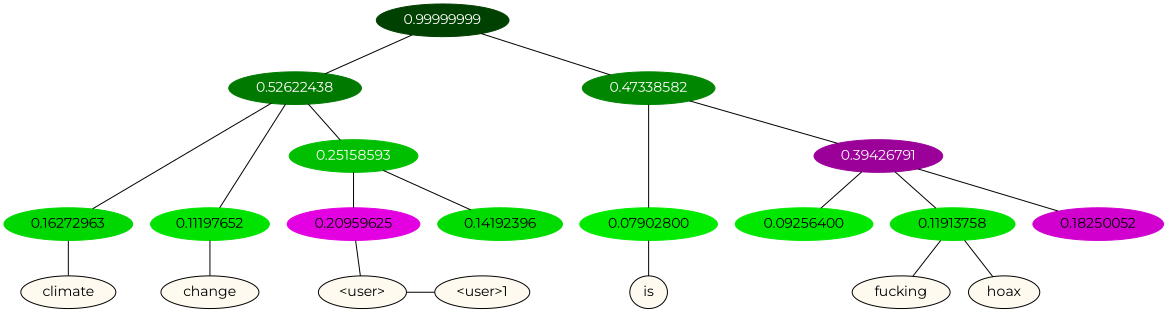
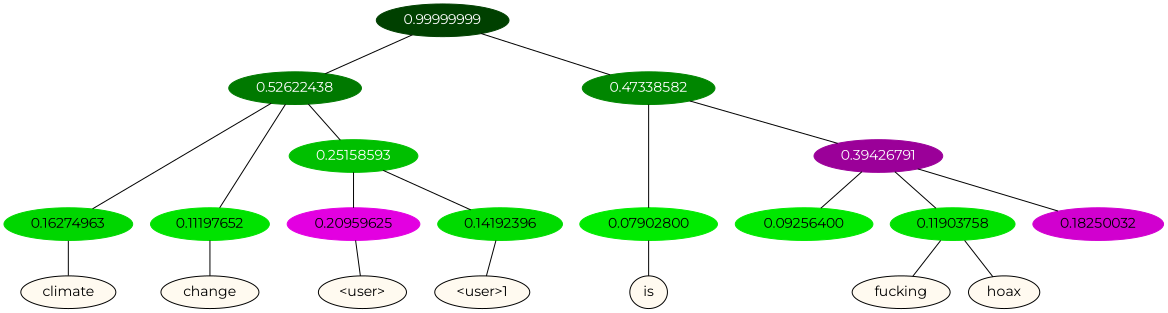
node "0.16272963": label "0.16272963" -> "0.16274963"
node "0.11913758": label "0.11913758" -> "0.11903758"
node "0.18250052": label "0.18250052" -> "0.18250032"
edge "<user>" -- "<user>1": now "0.14192396" -- "<user>1"
